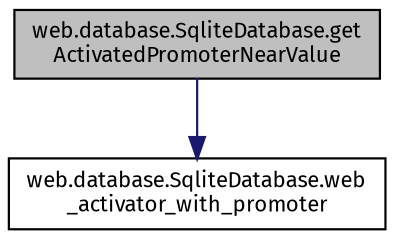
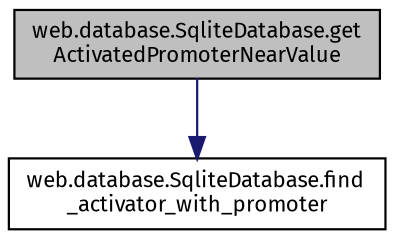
node "web.database.SqliteDatabase.web _activator_with_promoter": label "web.database.SqliteDatabase.web _activator_with_promoter" -> "web.database.SqliteDatabase.find _activator_with_promoter"
